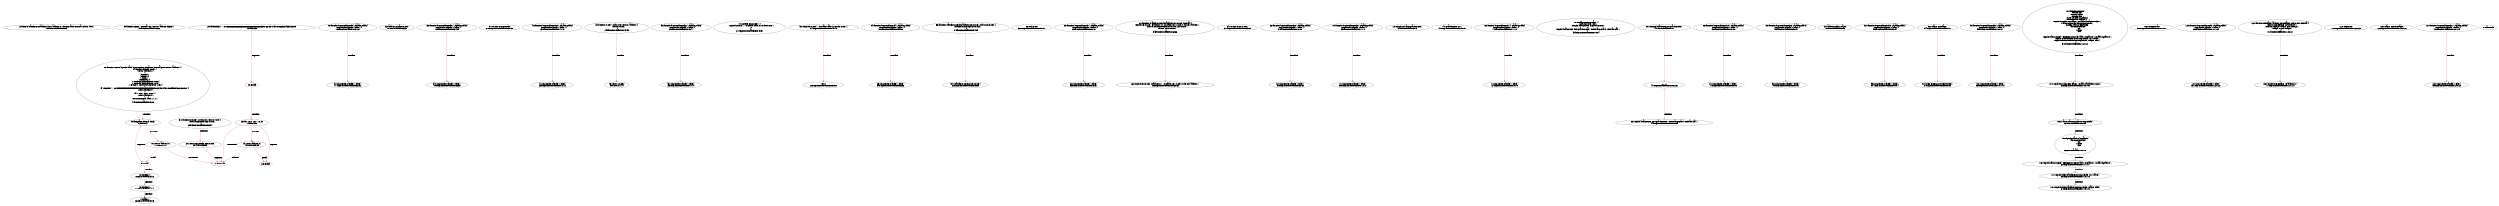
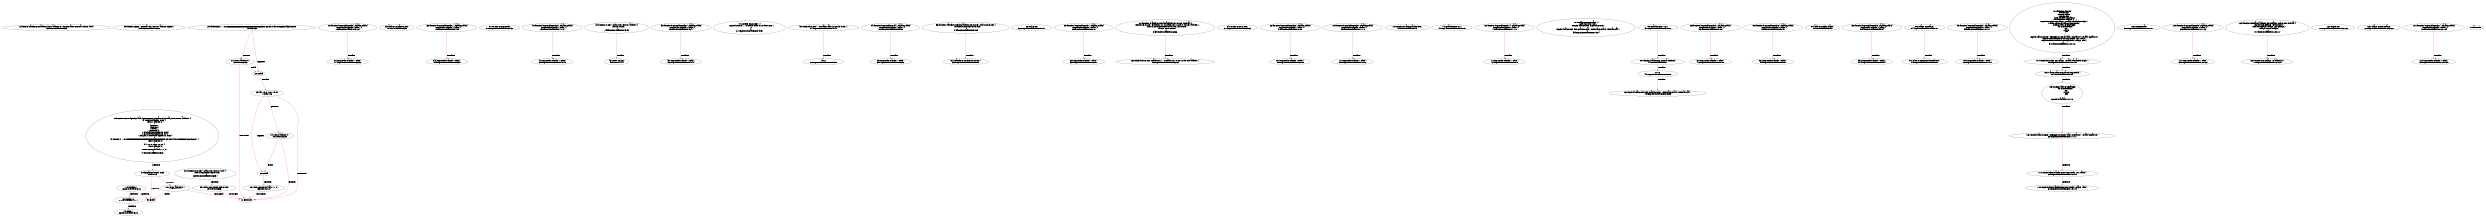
node "79_ _guardCounter += 1; 437-expression_statement-80-80": added
node "21_ return address(0); 138-return-22-22": added
edge "52_ return msg.sender == _owner; 294-return-53-53" -> "0_ exit_node": label "neg_next" -> "return_exit"
edge "24_ return address(0); 151-return-25-25" -> "23_ end_if": label "pos_if" -> "end_if"
edge "9_ end_if" -> "12_ bytes32 r; 76-new_variable-13-13": reversed
node "26_ return ecrecover(hash, v, r, s); 155-return-27-27": added
node "14_ call8 v; 86-new_variable-15-15": label "14_ call8 v; 86-new_variable-15-15" -> "14_ uint8 v; 86-new_variable-15-15"
